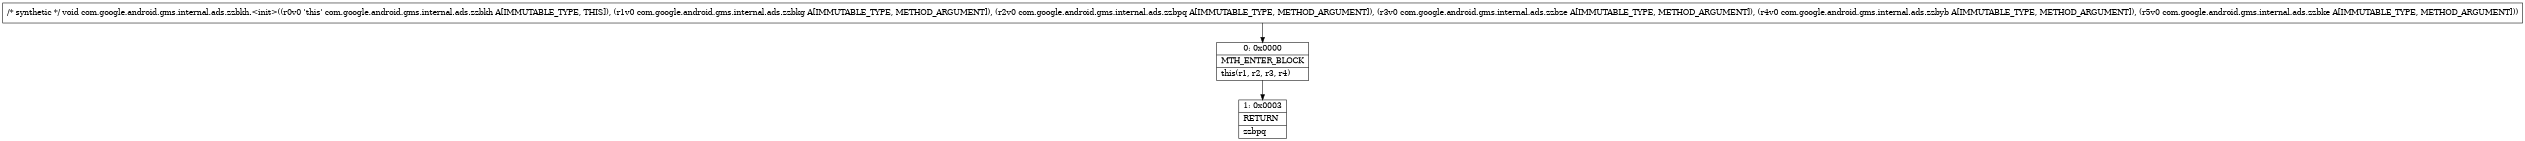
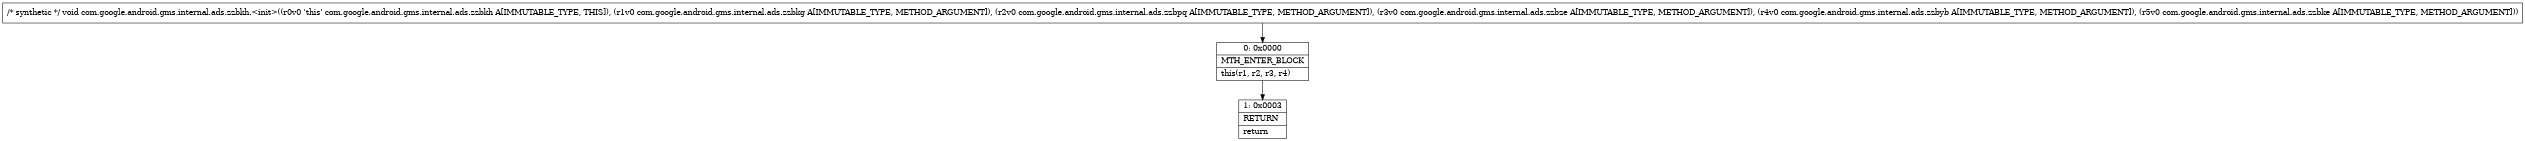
node "1: 0x0003": text "zzbpq" -> "return"
